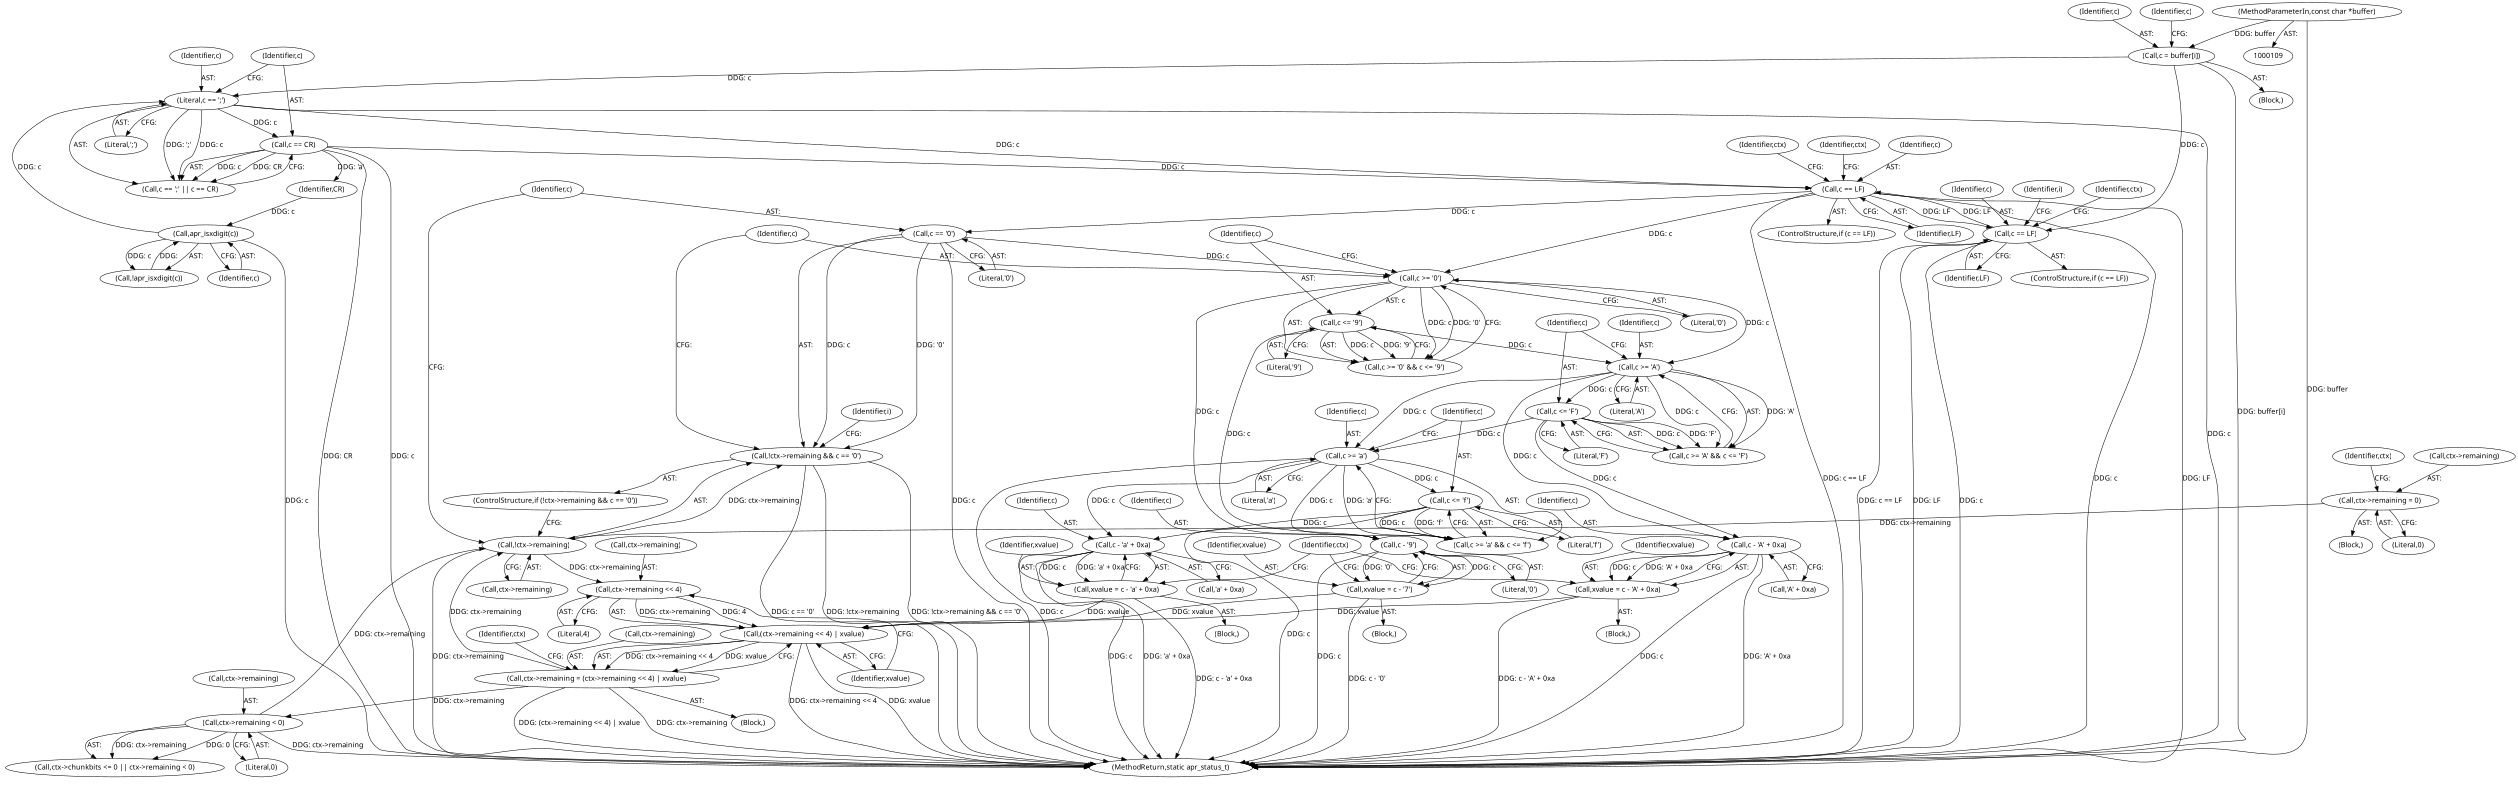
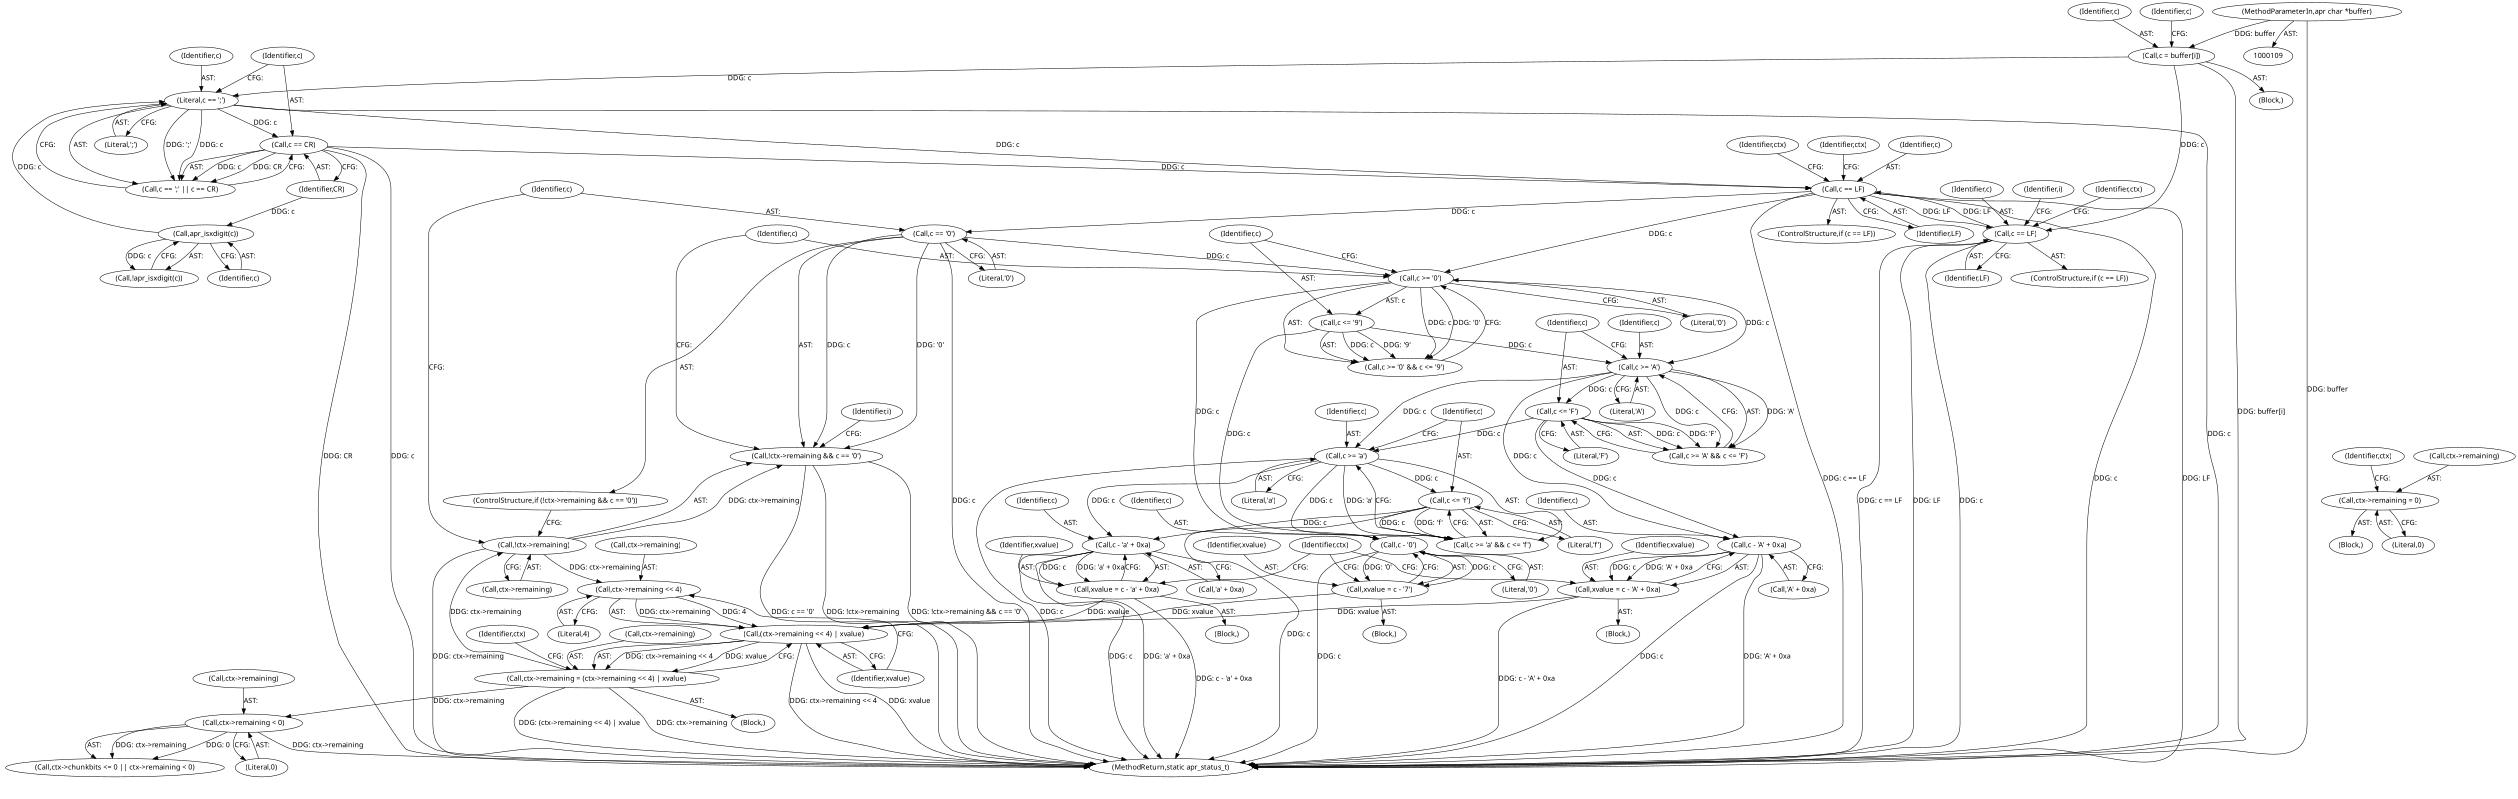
node "(MethodParameterIn,const char *buffer)": label "(MethodParameterIn,const char *buffer)" -> "(MethodParameterIn,apr char *buffer)"
edge "(Call,c == ';' || c == CR)" -> "(Literal,c == ';')": added, label "CFG:"
edge "(Call,c == CR)" -> "(Identifier,CR)": label "DDG: 'a'" -> "CFG: "
edge "(Identifier,CR)" -> "(Call,c == CR)": added, label "AST:"
edge "(Call,!apr_isxdigit(c))" -> "(Call,apr_isxdigit(c))": label "DDG: " -> "CFG: "
edge "(Call,c >= '0' && c <= '9')" -> "(Call,c <= '9')": removed, label "CFG:"
node "(Literal,'9')": removed
edge "(Call,!ctx->remaining && c == '0')" -> "(ControlStructure,if (!ctx->remaining && c == '0'))": now "(Call,c == '0')" -> "(ControlStructure,if (!ctx->remaining && c == '0'))"
edge "(Call,ctx->remaining = 0)" -> "(Call,!ctx->remaining)": removed, label "DDG: ctx->remaining"
node "(Call,c - '9')": label "(Call,c - '9')" -> "(Call,c - '0')"
edge "(Call,ctx->remaining < 0)" -> "(Call,!ctx->remaining)": removed, label "DDG: ctx->remaining"
edge "(Call,xvalue = c - '7')" -> "(MethodReturn,static apr_status_t)": removed, label "DDG: c - '0'"
edge "(Call,apr_isxdigit(c))" -> "(MethodReturn,static apr_status_t)": removed, label "DDG: c"
